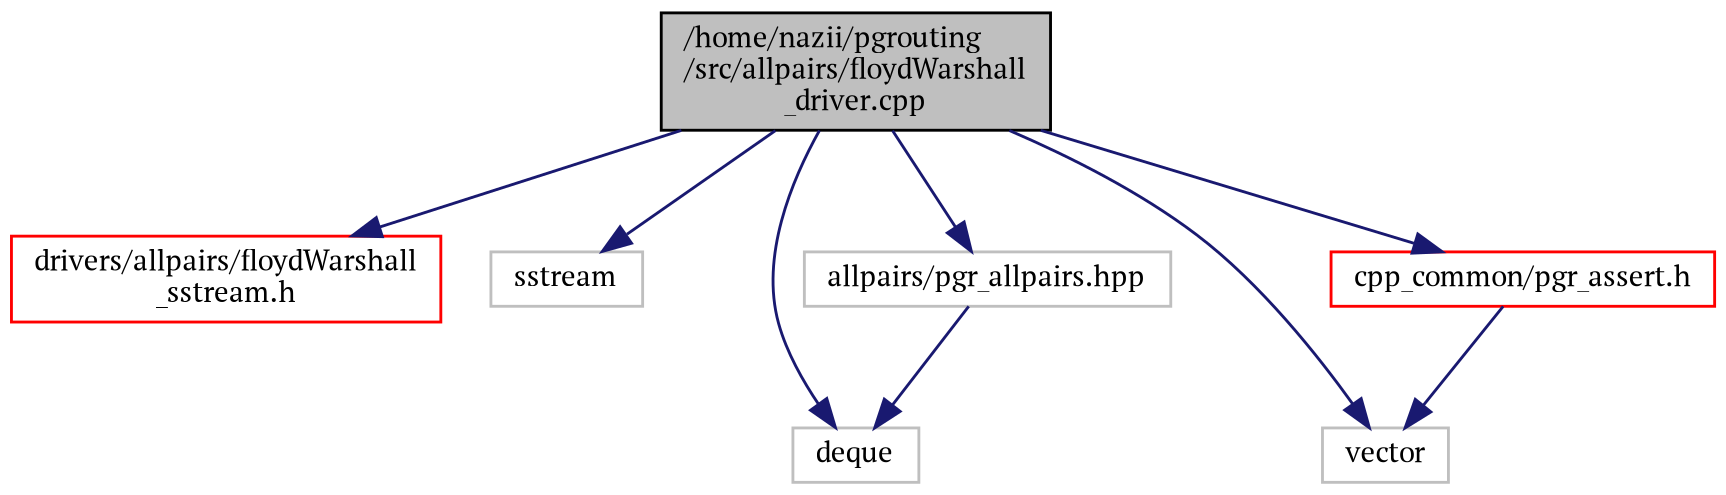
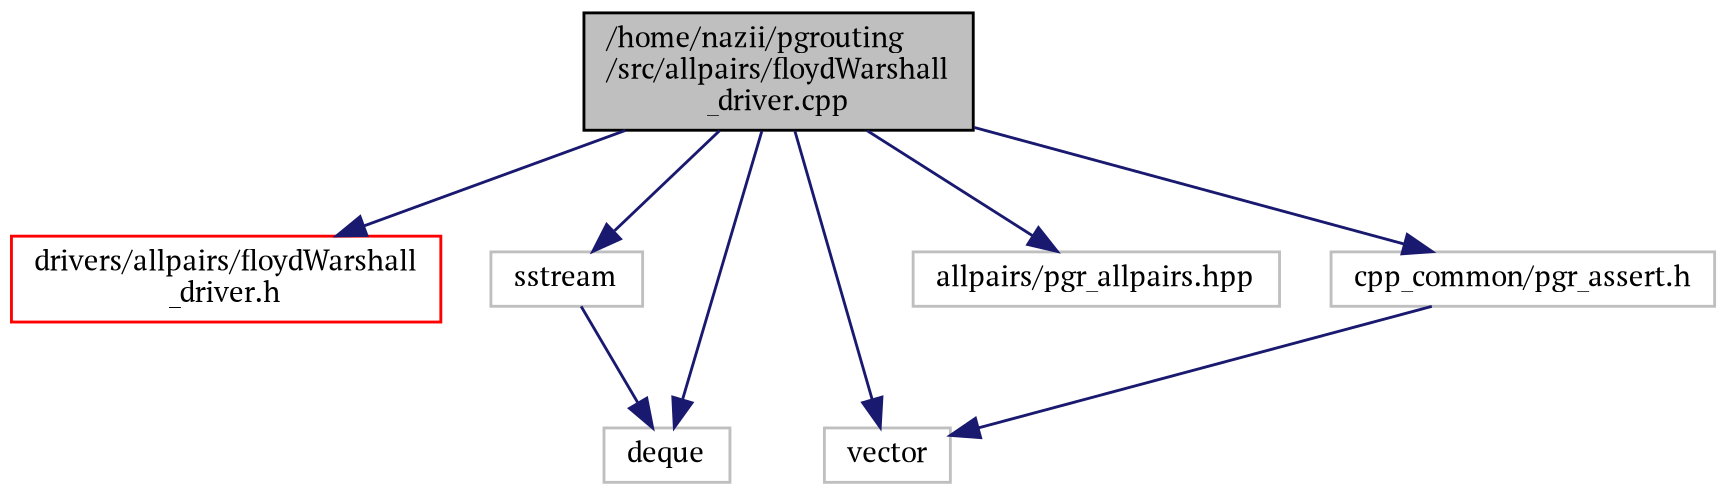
node "drivers/allpairs/floydWarshall _sstream.h": label "drivers/allpairs/floydWarshall _sstream.h" -> "drivers/allpairs/floydWarshall _driver.h"
node "cpp_common/pgr_assert.h": color red -> grey75
edge "allpairs/pgr_allpairs.hpp" -> "deque": now "sstream" -> "deque"
